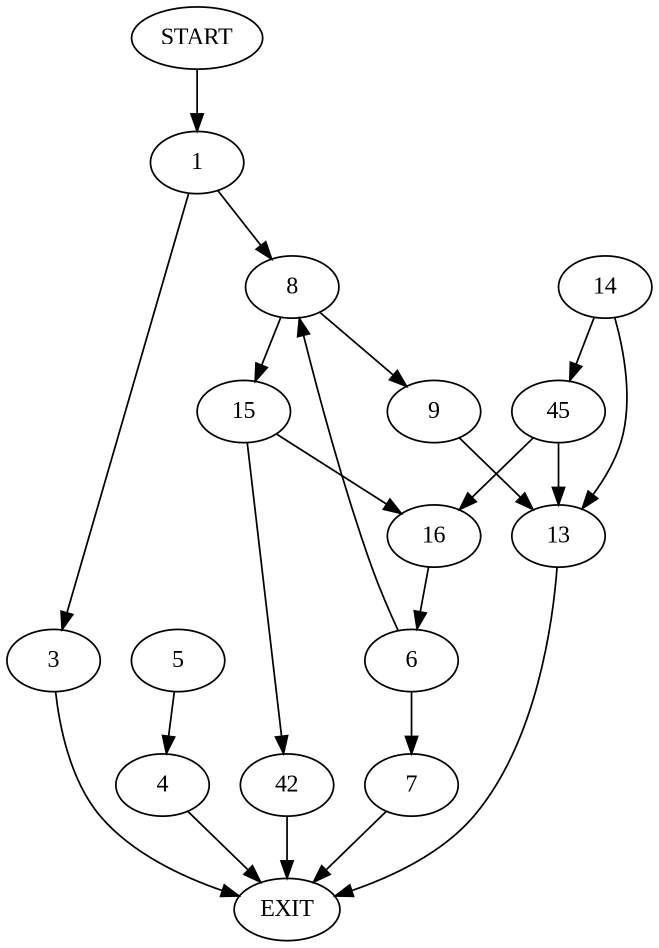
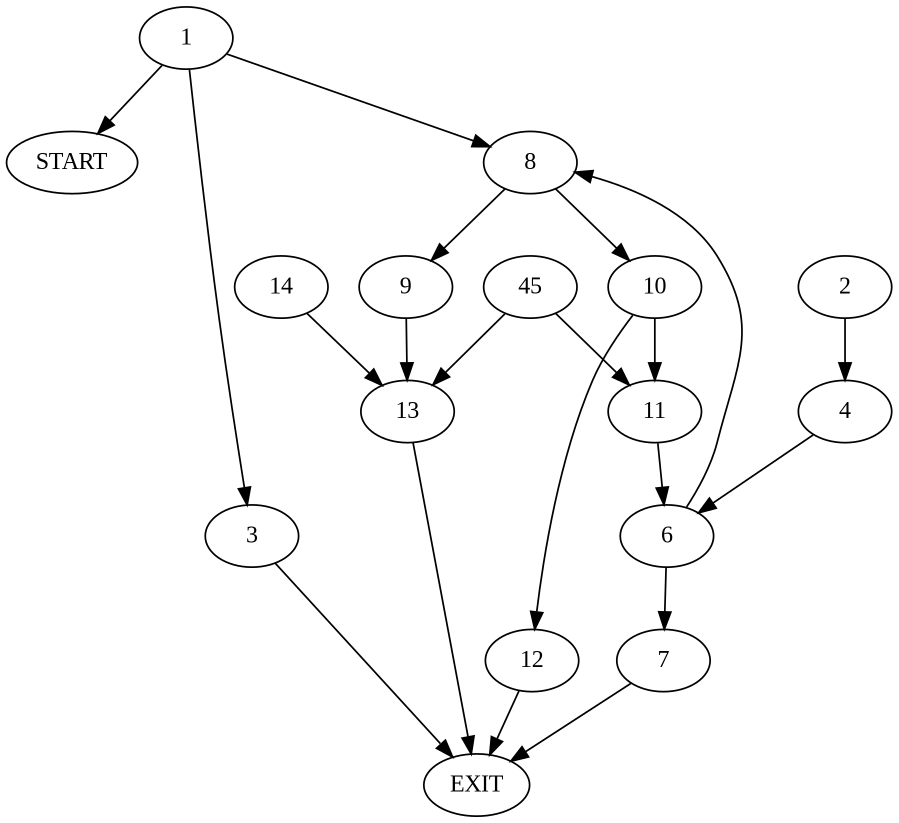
edge "START" -> "1": reversed
edge "14" -> "45": removed
node "15": label "15" -> "10"
node "16": label "16" -> "11"
node "5": label "5" -> "2"
node "42": label "42" -> "12"
edge "4" -> "EXIT": now "4" -> "6"
